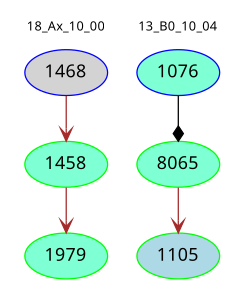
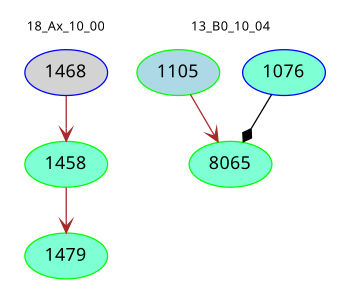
edge "8065" -> "1105": reversed
node "1979": label "1979" -> "1479"
